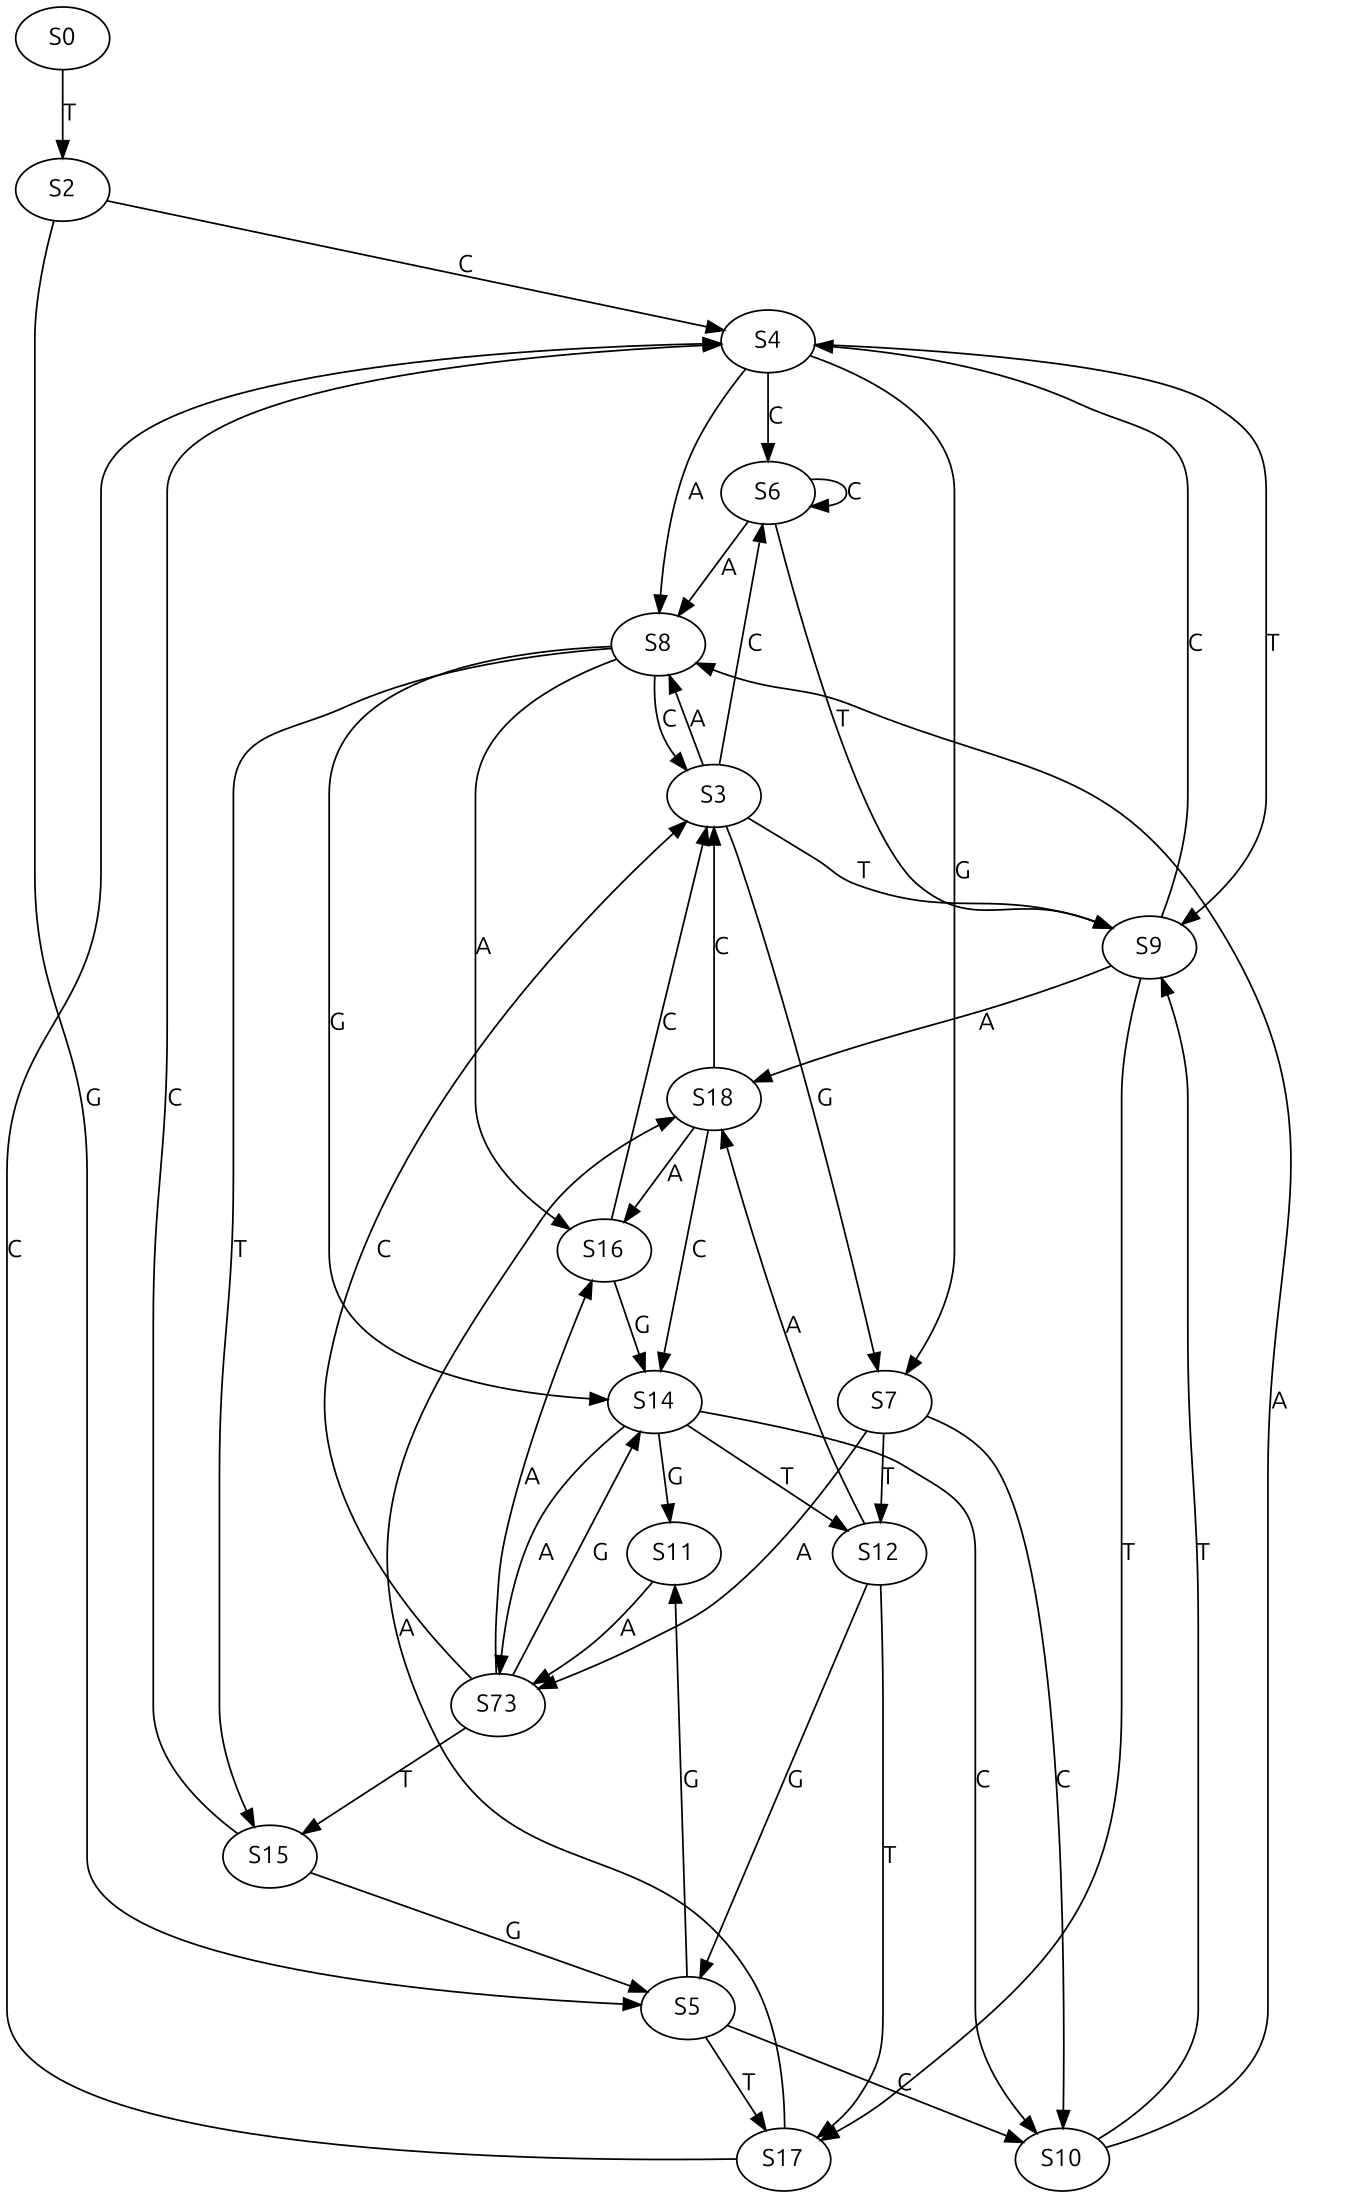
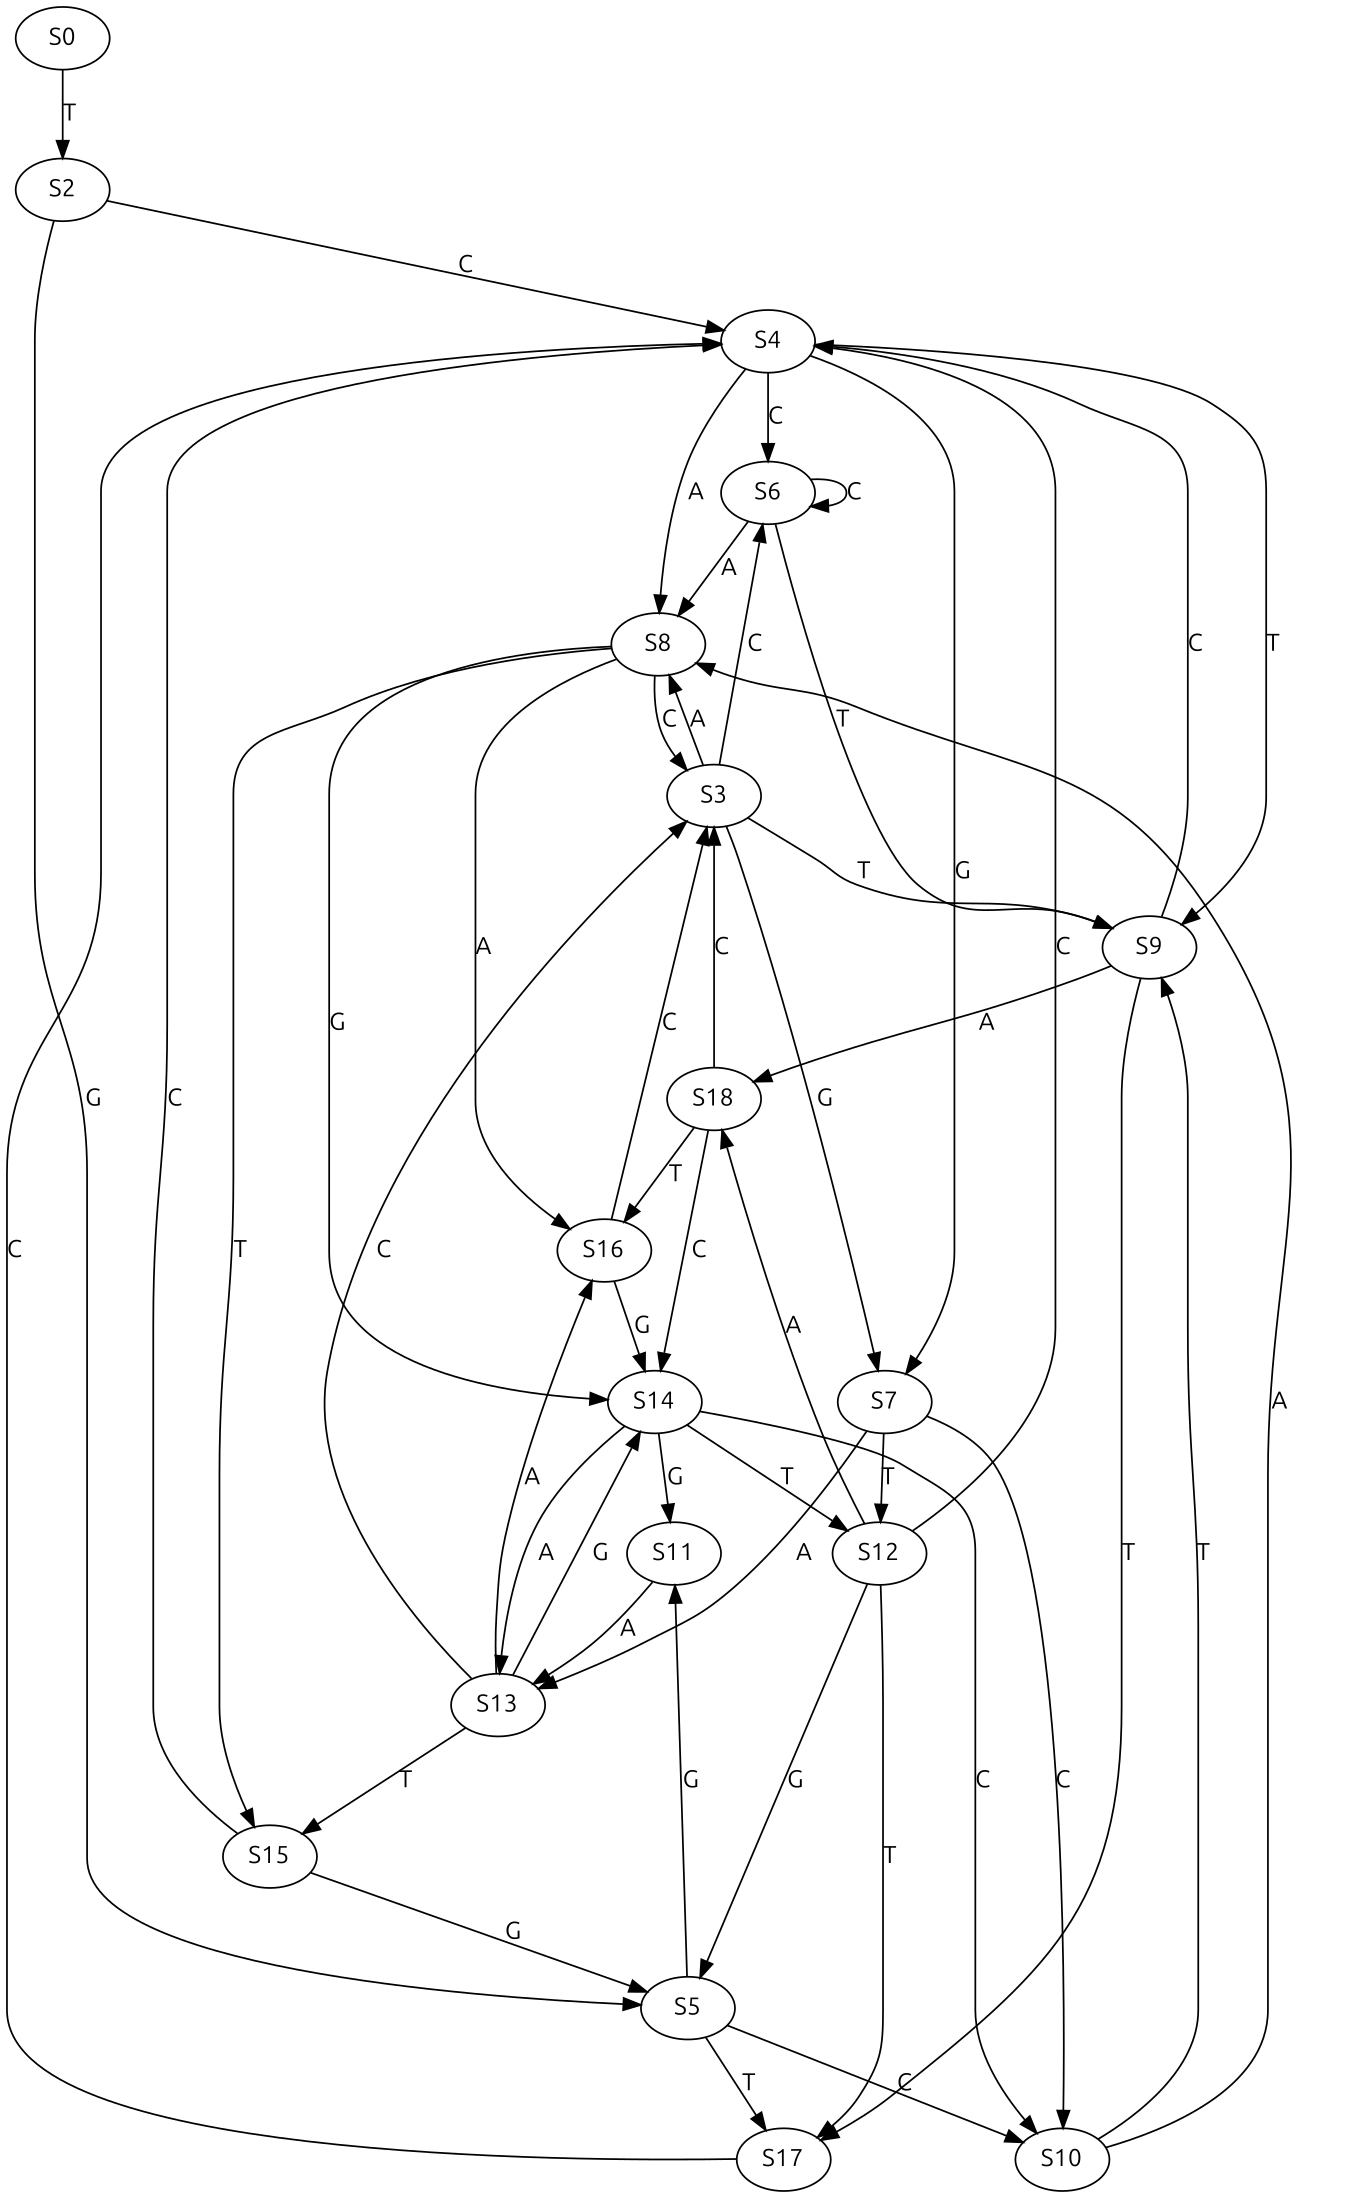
edge "S12" -> "S4": added, label "C"
edge "S18" -> "S16": label "A" -> "T"
edge "S17" -> "S18": removed, label "A"
node "S73": label "S73" -> "S13"
